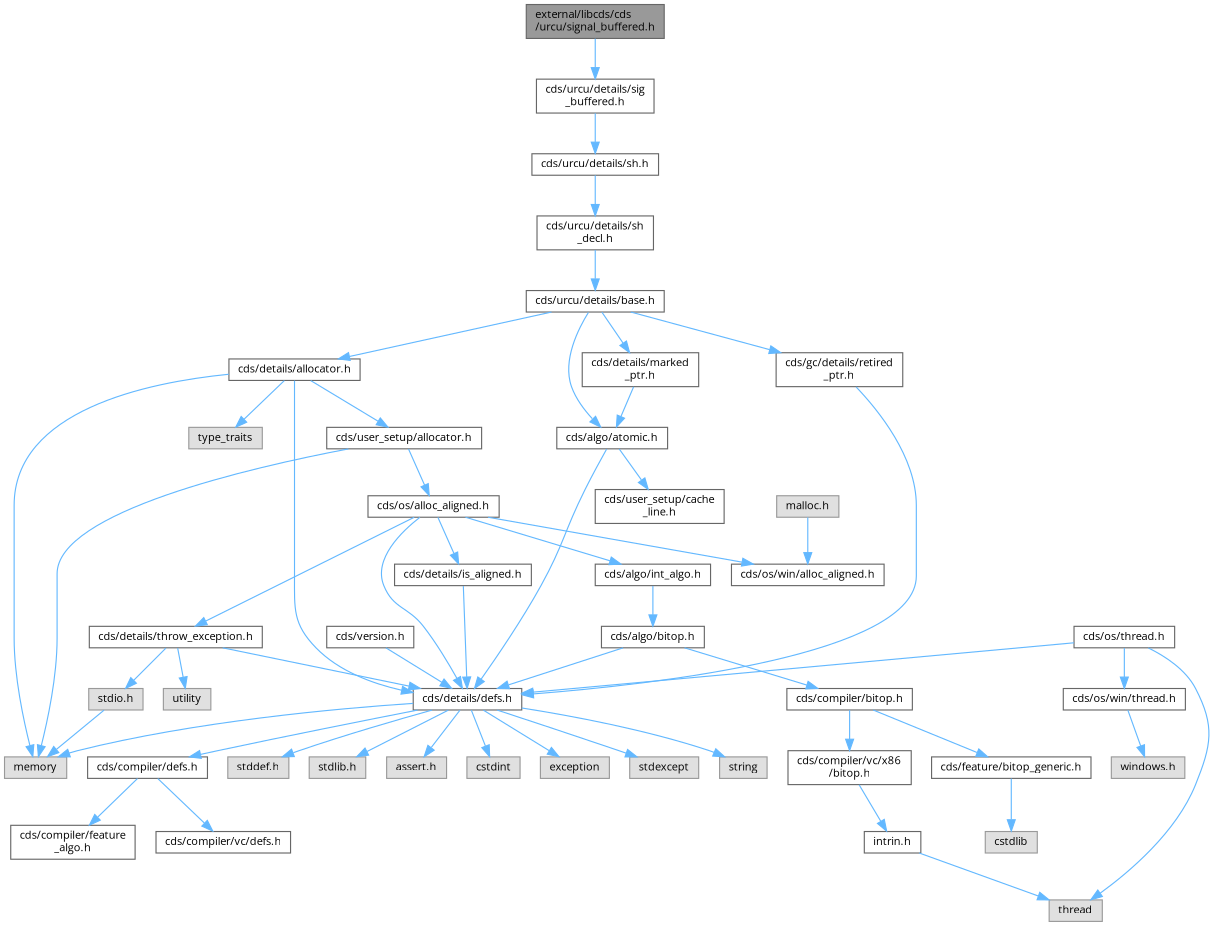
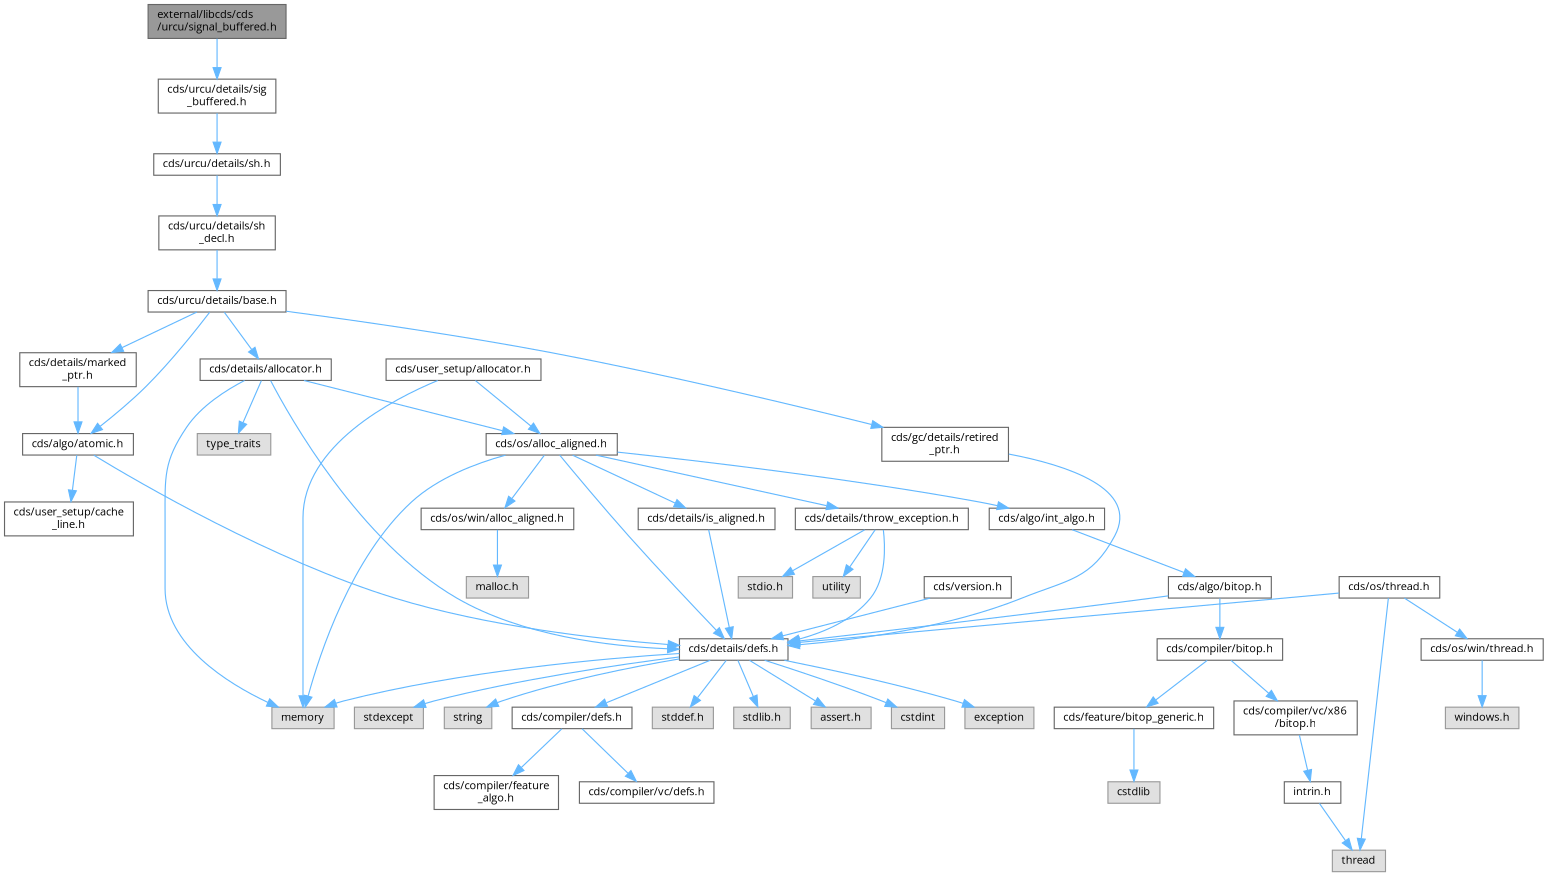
edge "cds/details/allocator.h" -> "cds/user_setup/allocator.h": now "cds/details/allocator.h" -> "cds/os/alloc_aligned.h"
edge "malloc.h" -> "cds/os/win/alloc_aligned.h": reversed
edge "stdio.h" -> "memory": now "cds/os/alloc_aligned.h" -> "memory"
